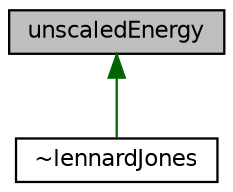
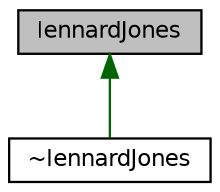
node "unscaledEnergy": label "unscaledEnergy" -> "lennardJones"
